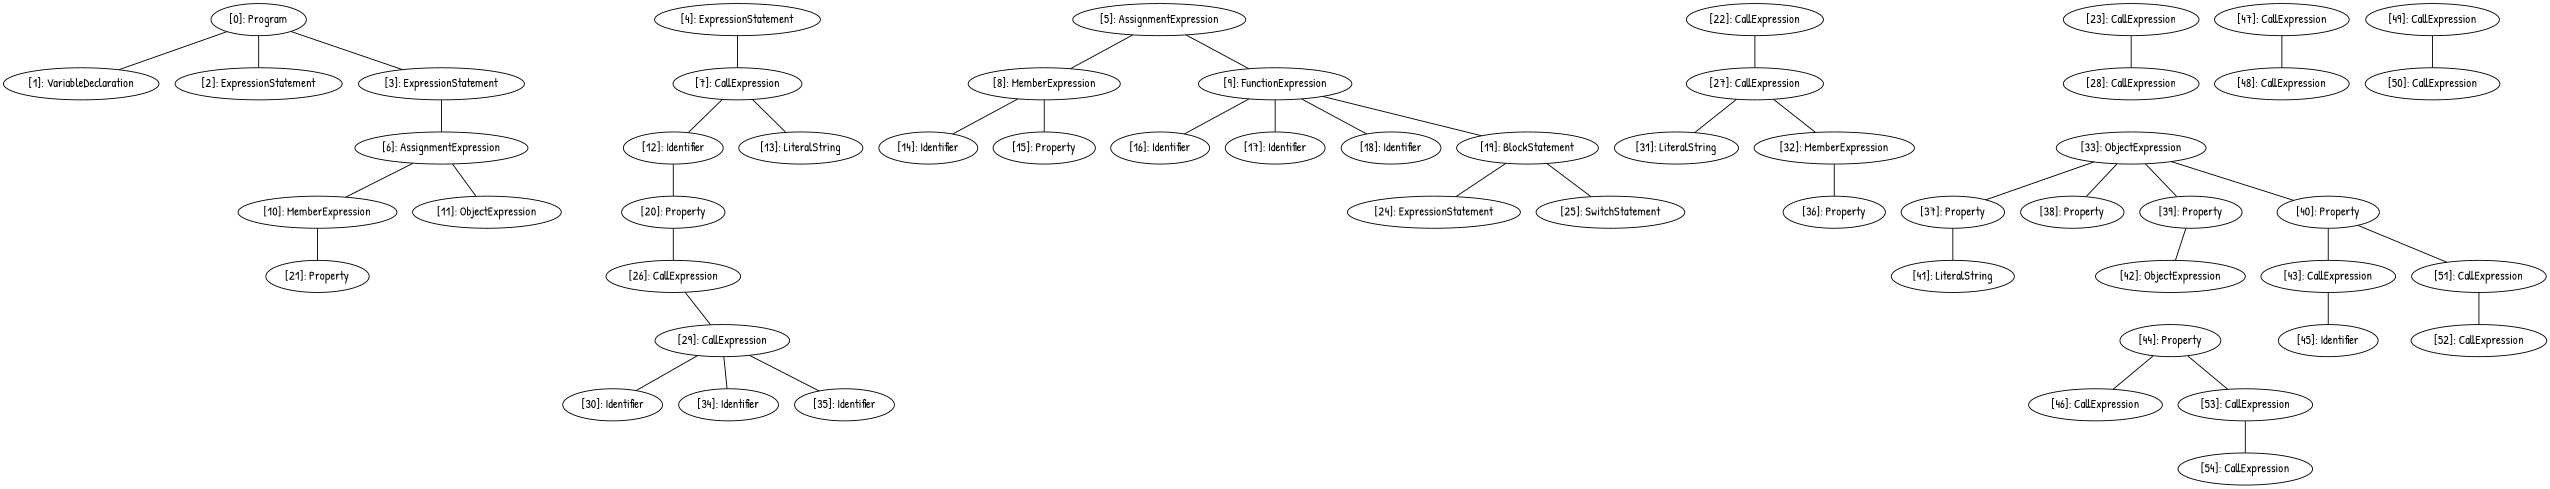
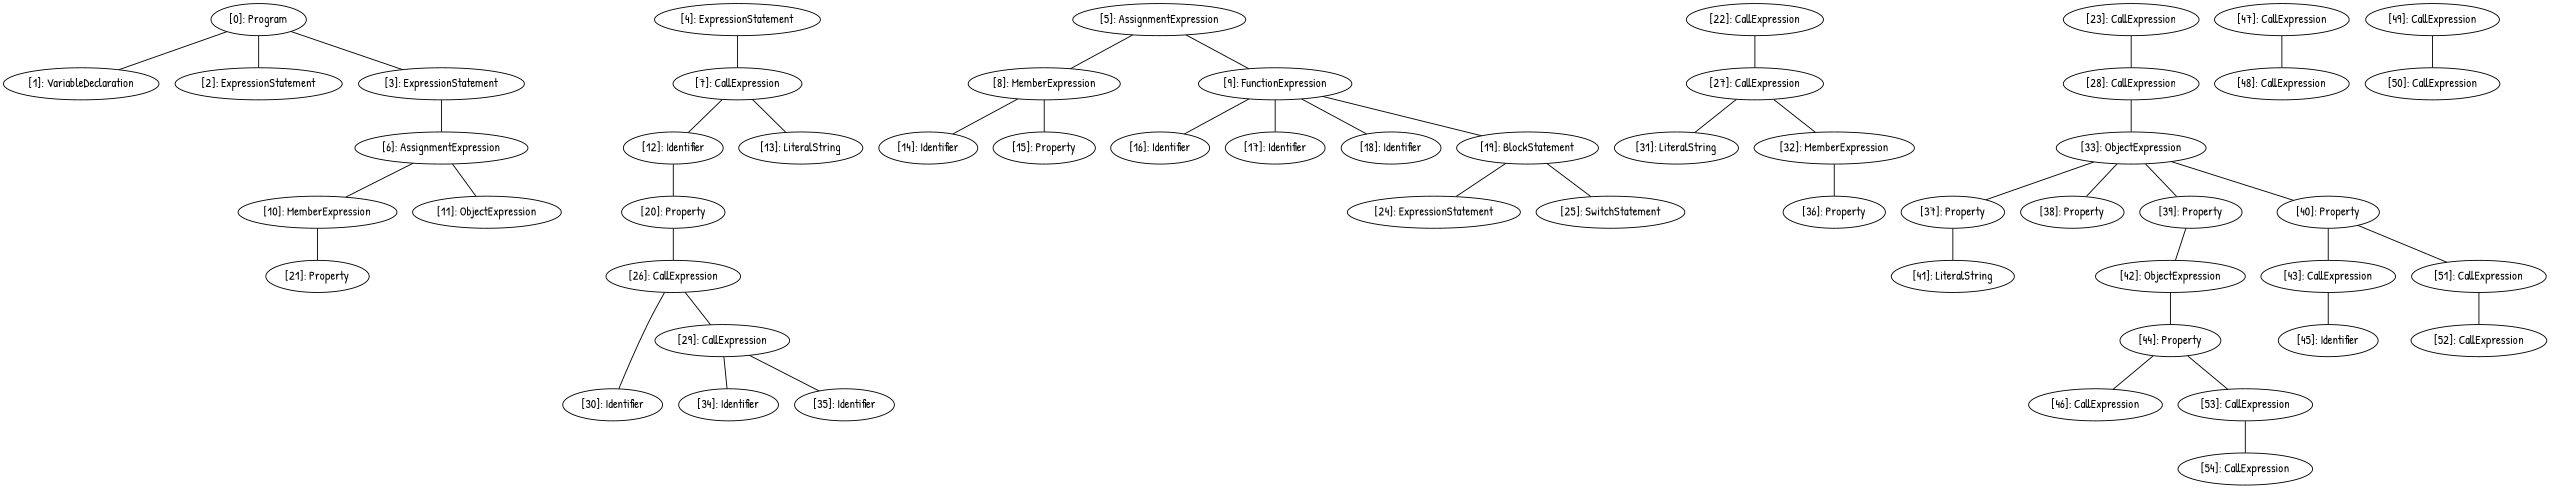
edge "[28]: CallExpression" -- "[33]: ObjectExpression": added
edge "[42]: ObjectExpression" -- "[44]: Property": added
edge "[29]: CallExpression" -- "[30]: Identifier": now "[26]: CallExpression" -- "[30]: Identifier"
